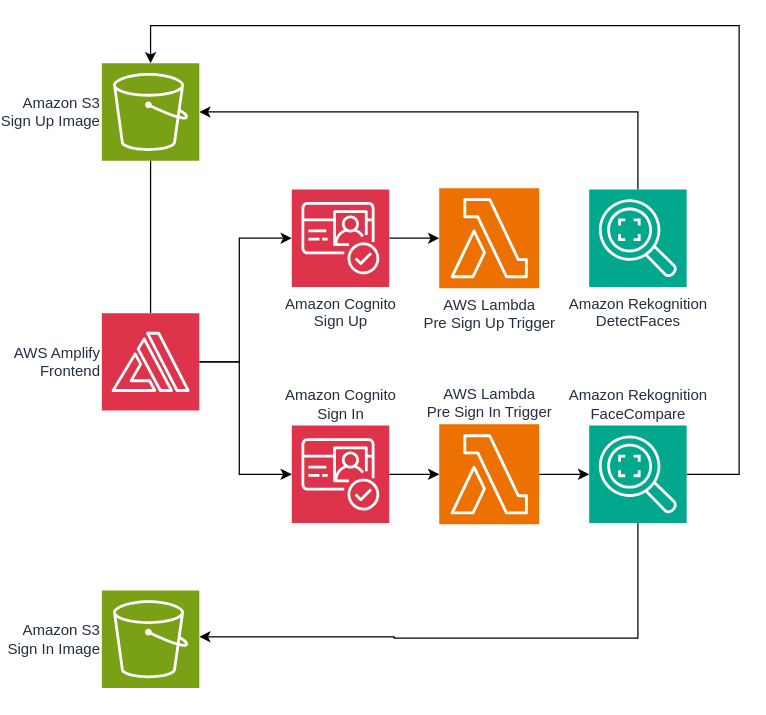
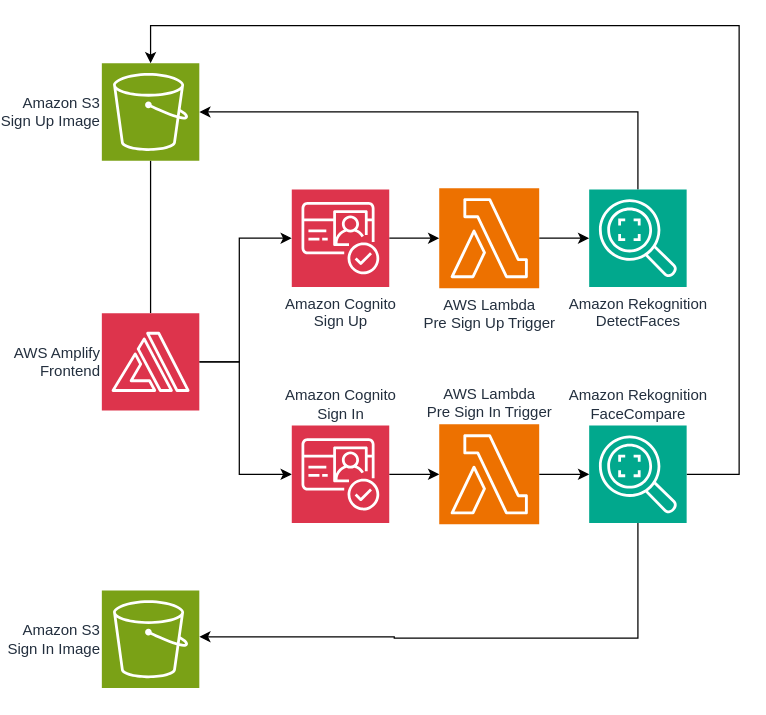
edge "AWS Lambda Pre Sign Up Trigger" -> "Amazon Rekognition DetectFaces": added
